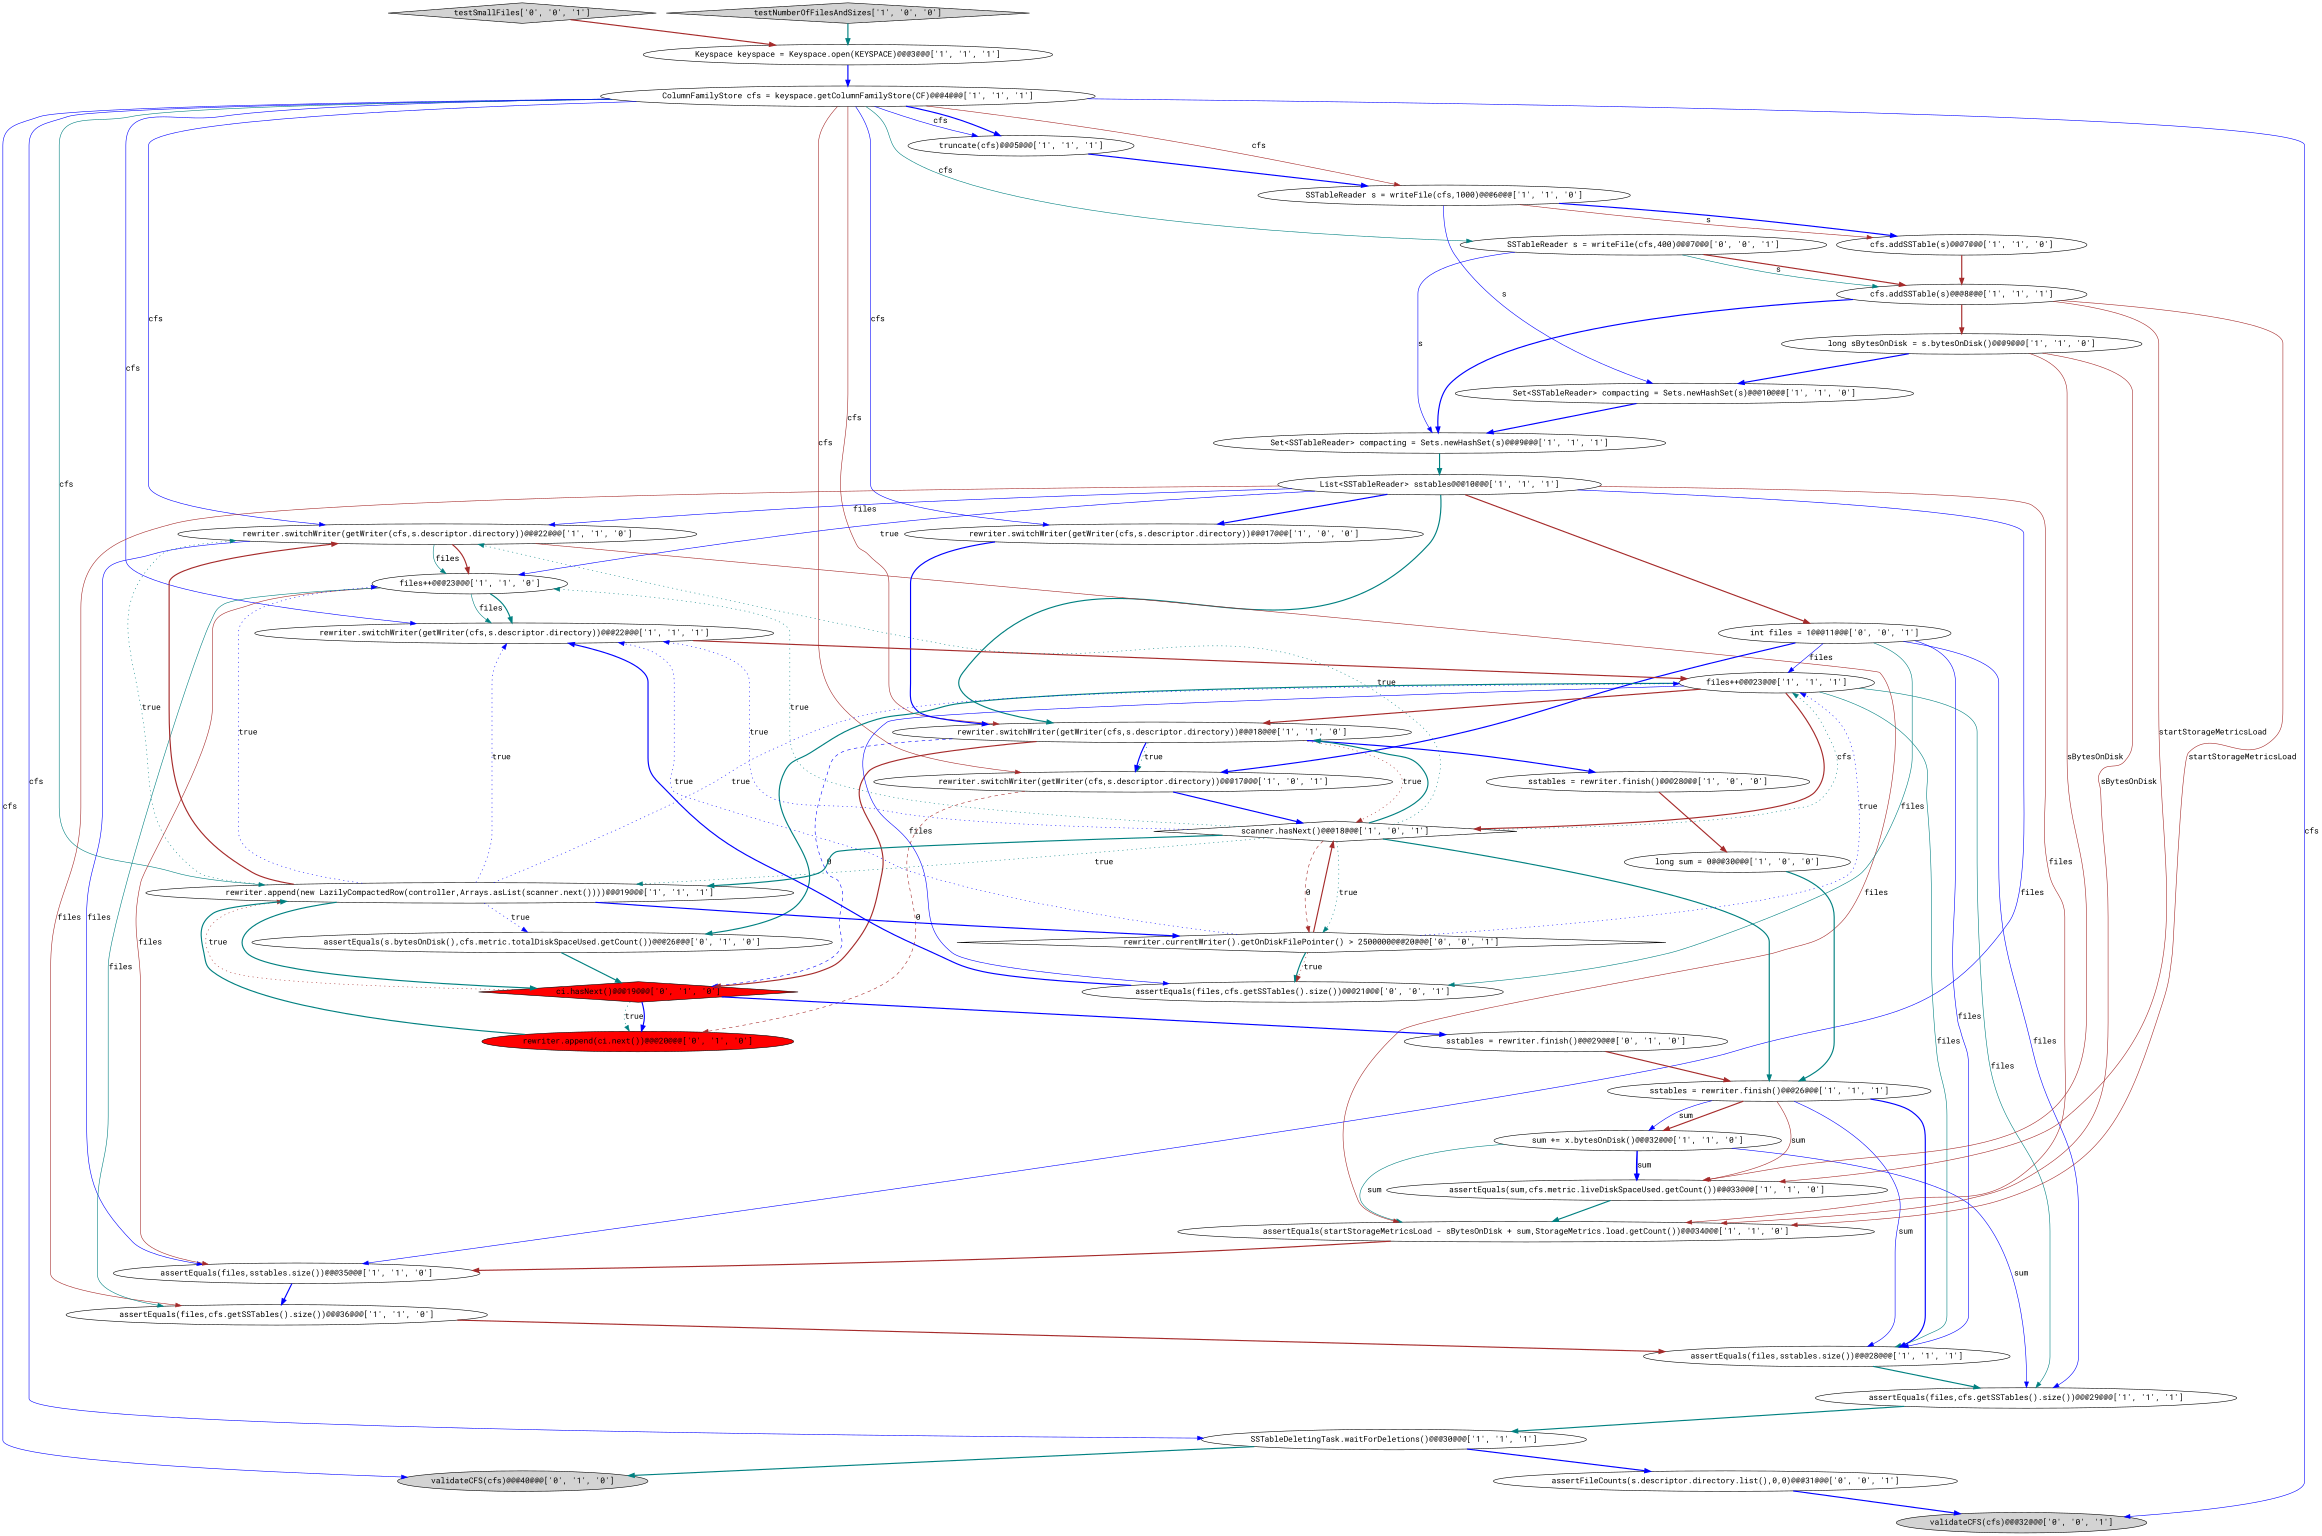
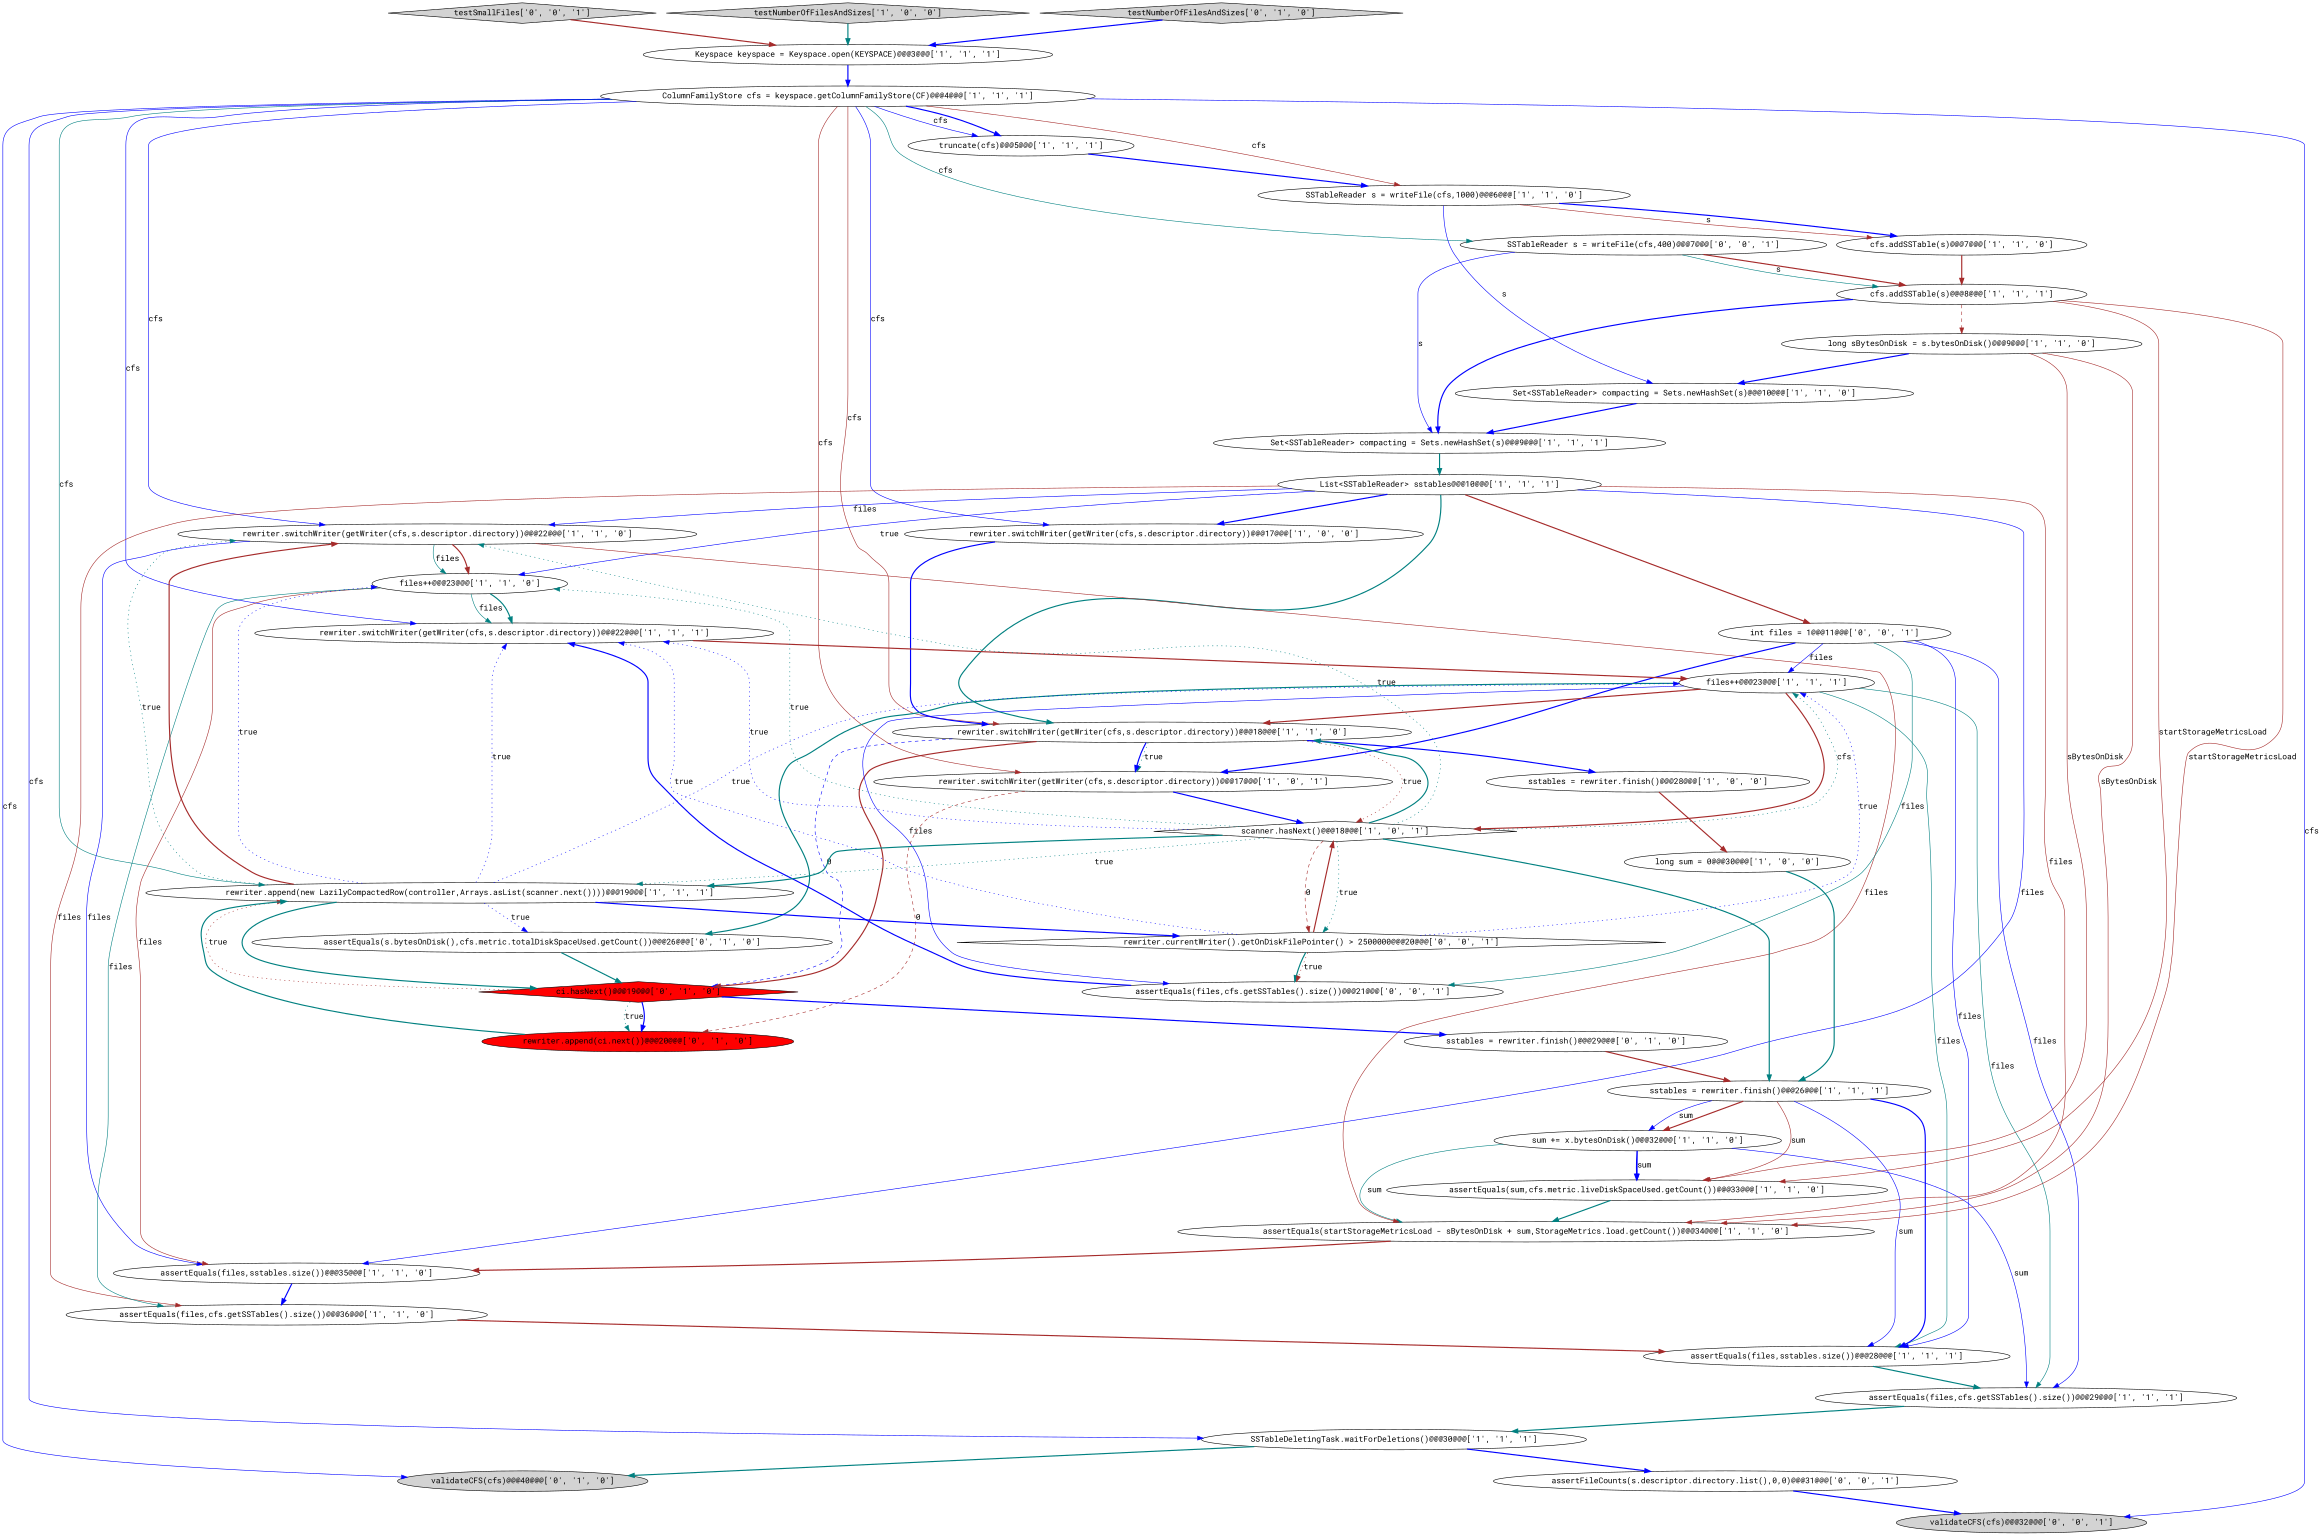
node "testNumberOfFilesAndSizes['0', '1', '0']": added
edge "cfs.addSSTable(s)@@@8@@@['1', '1', '1']" -> "long sBytesOnDisk = s.bytesOnDisk()@@@9@@@['1', '1', '0']": style bold -> dashed
